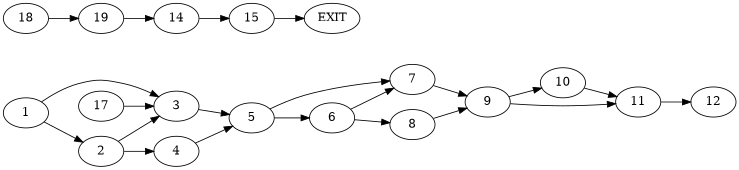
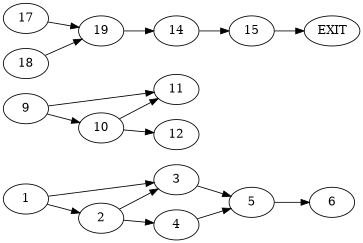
node "7": removed
edge "11" -> "12": now "10" -> "12"
edge "17" -> "3": now "17" -> "19"
node "8": removed
